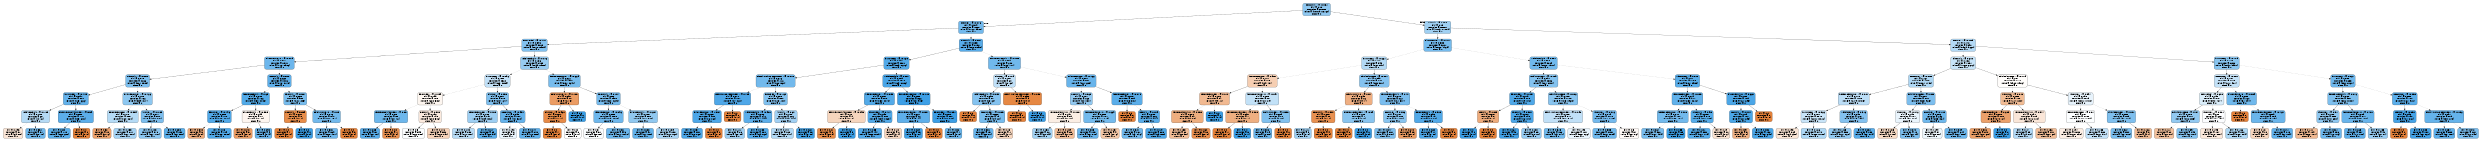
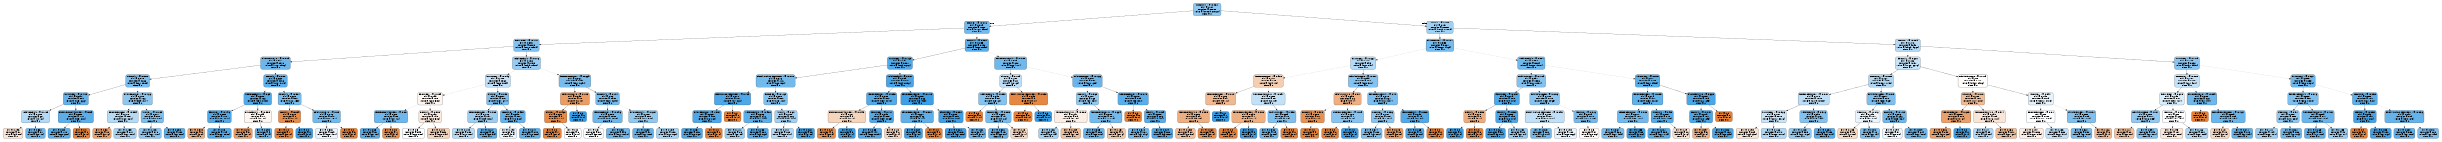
node "gini = 0.334 samples = 369 value = [122, 454] class = 1": fillcolor #6eb7ec -> #e9f4fc
node "gini = 0.024 samples = 543 value = [11, 880] class = 1": added
node "gini = 0.444 samples = 3 value = [1, 2] class = 1": removed
node "gini = 0.335 samples = 1134 value = [376, 1389] class = 1": removed
node "gini = 0.444 samples = 419 value = [226, 454] class = 1": fillcolor #f1b991 -> #9ccef2
